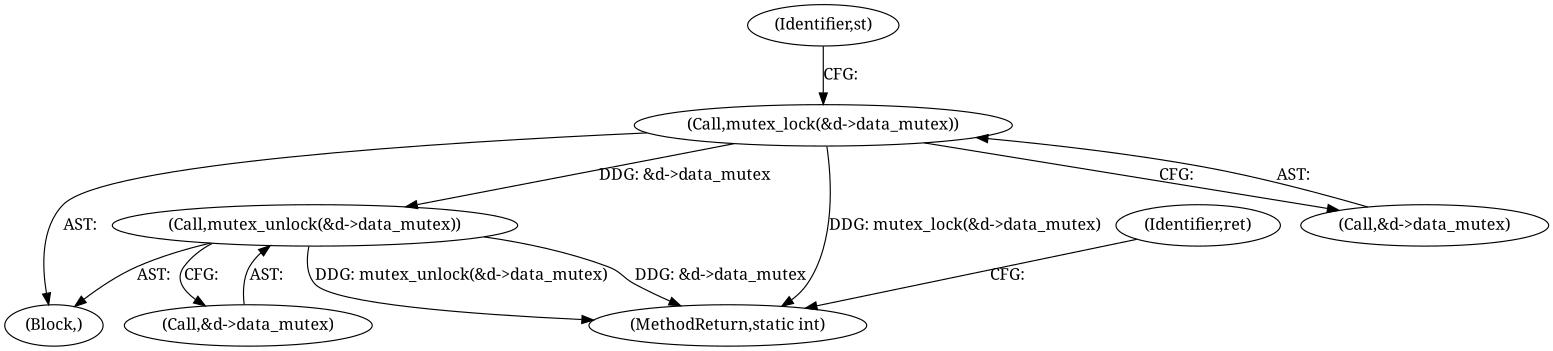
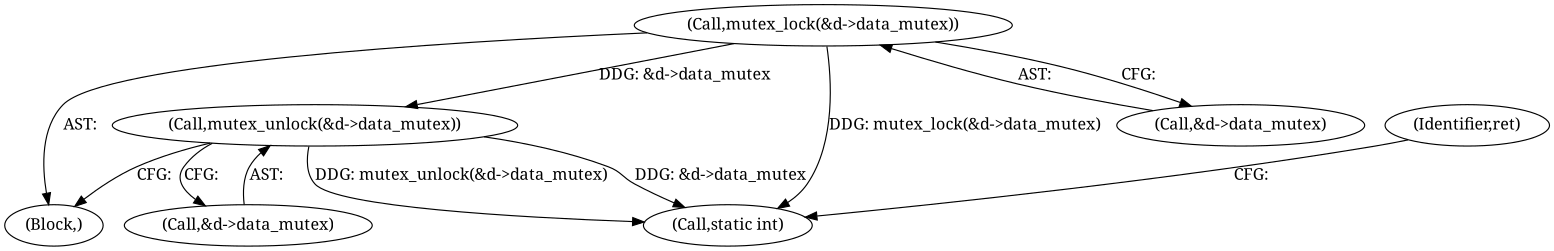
node "(Identifier,st)": removed
edge "(Call,mutex_unlock(&d->data_mutex))" -> "(Block,)": label "AST: " -> "CFG: "
node "(MethodReturn,static int)": label "(MethodReturn,static int)" -> "(Call,static int)"
